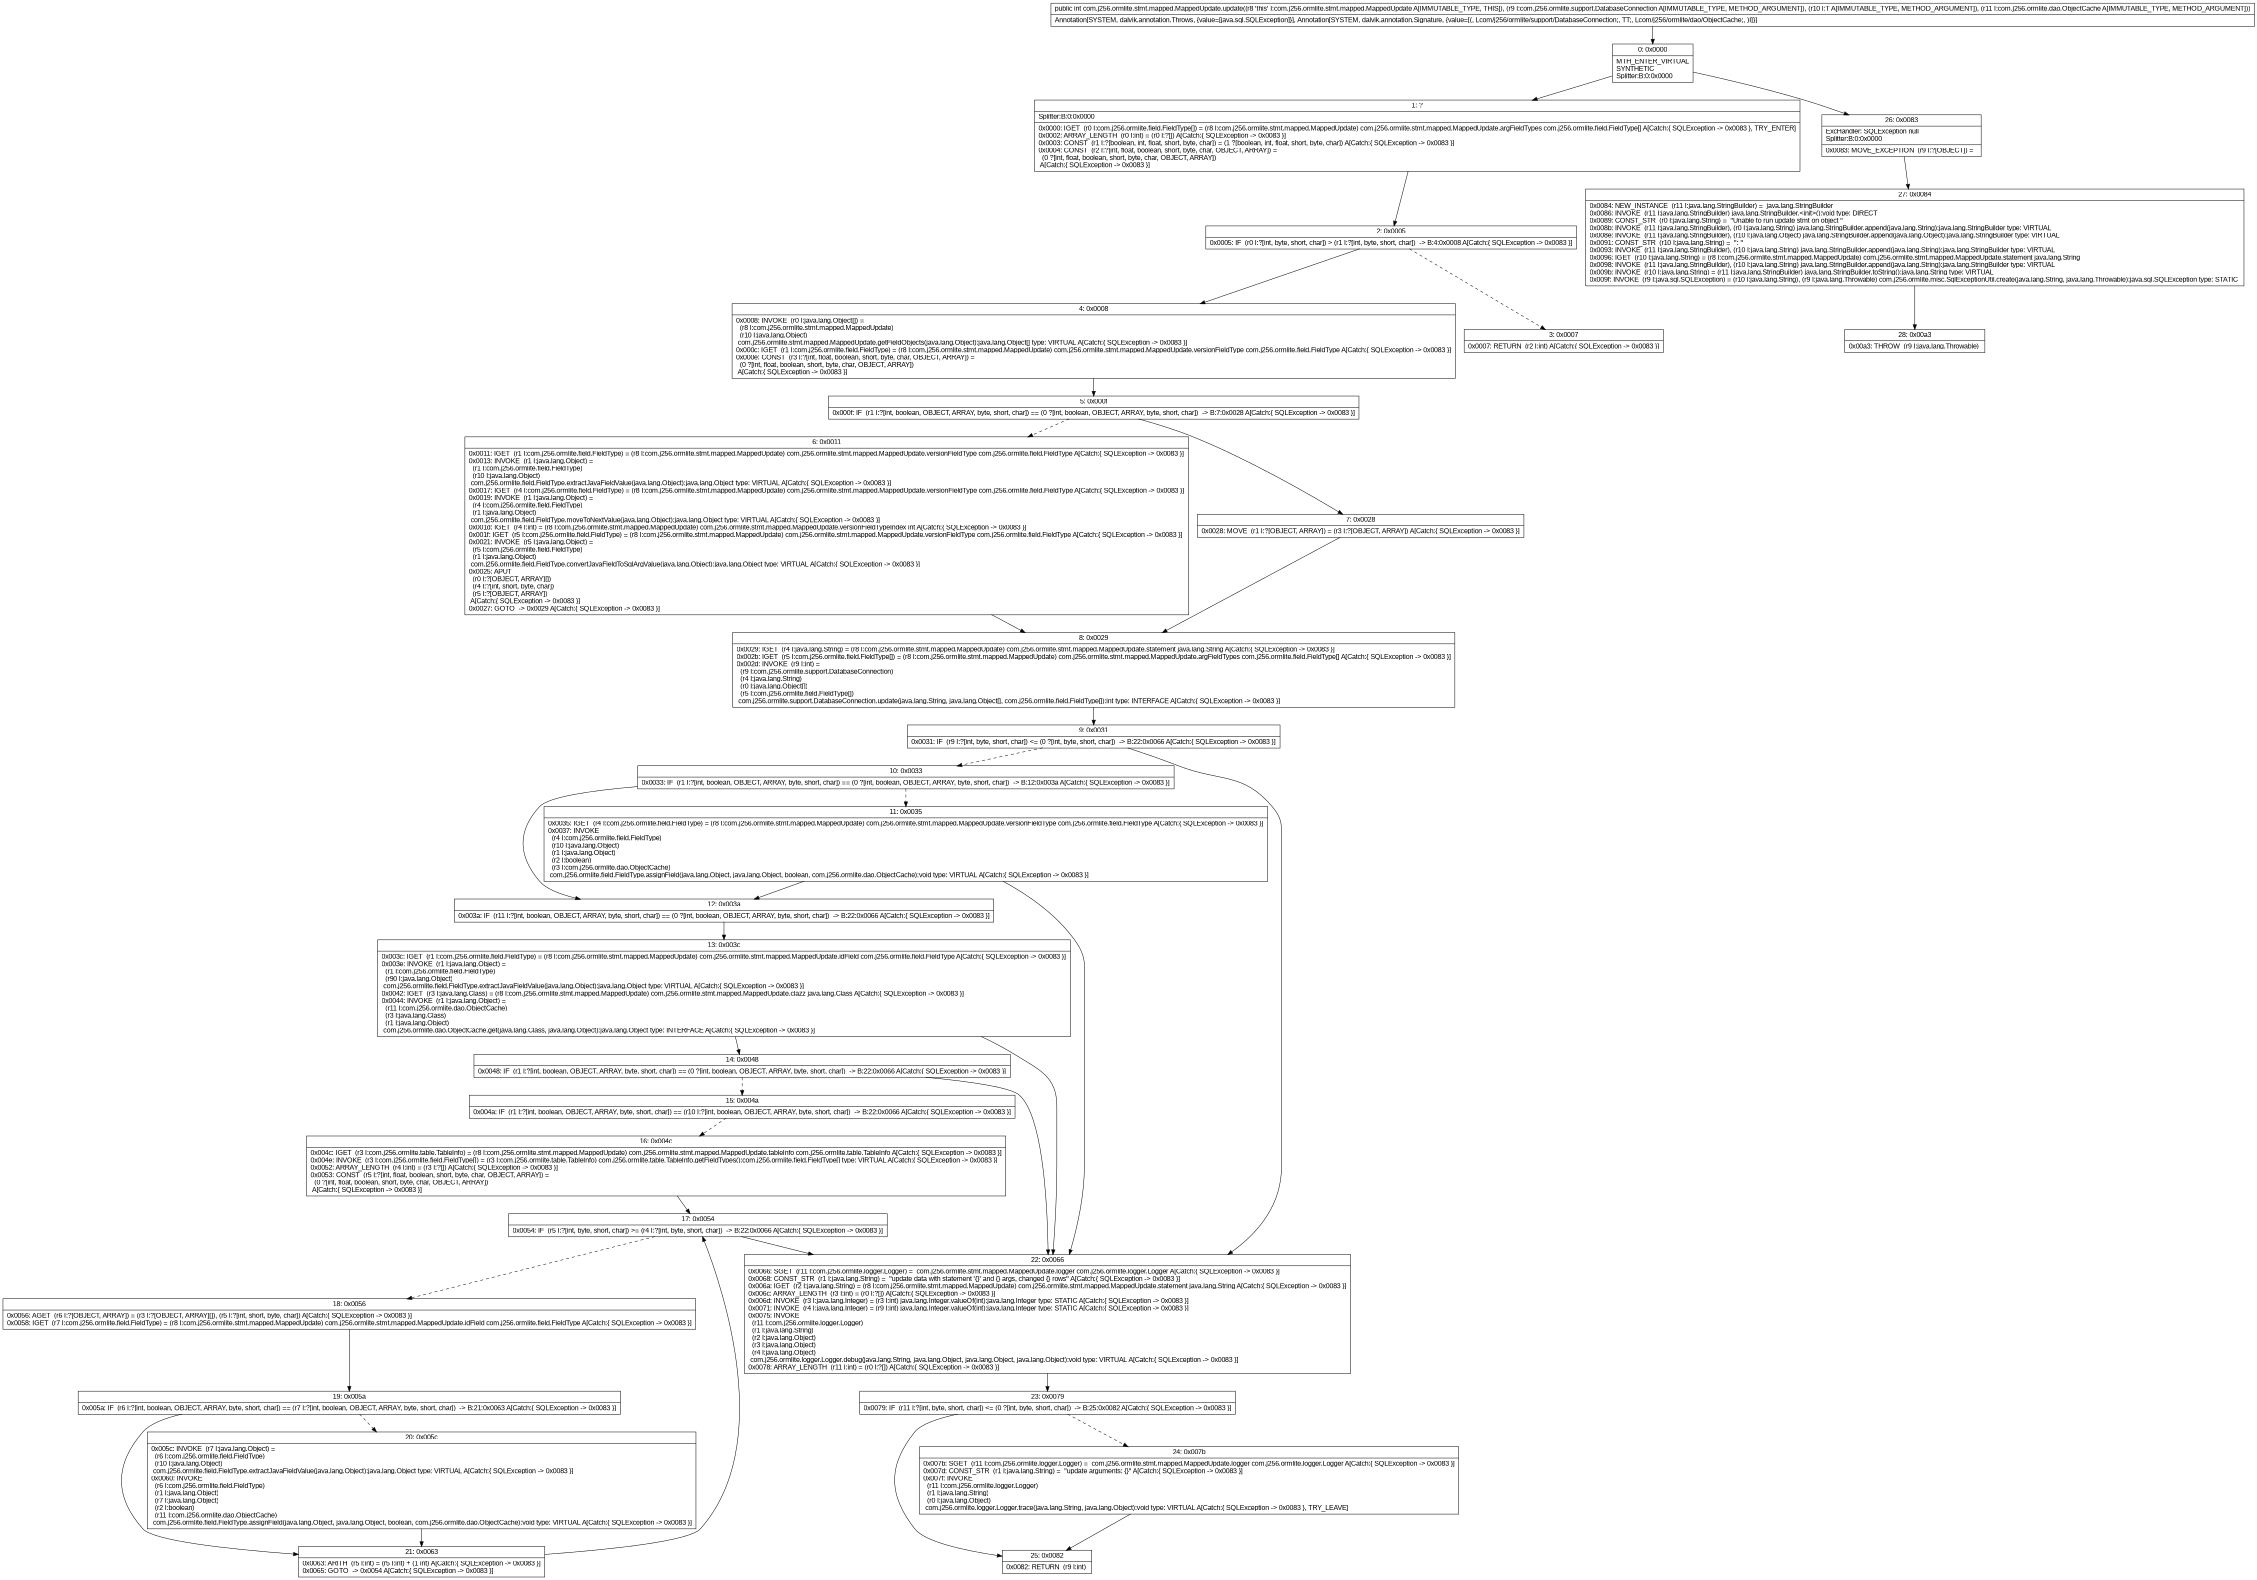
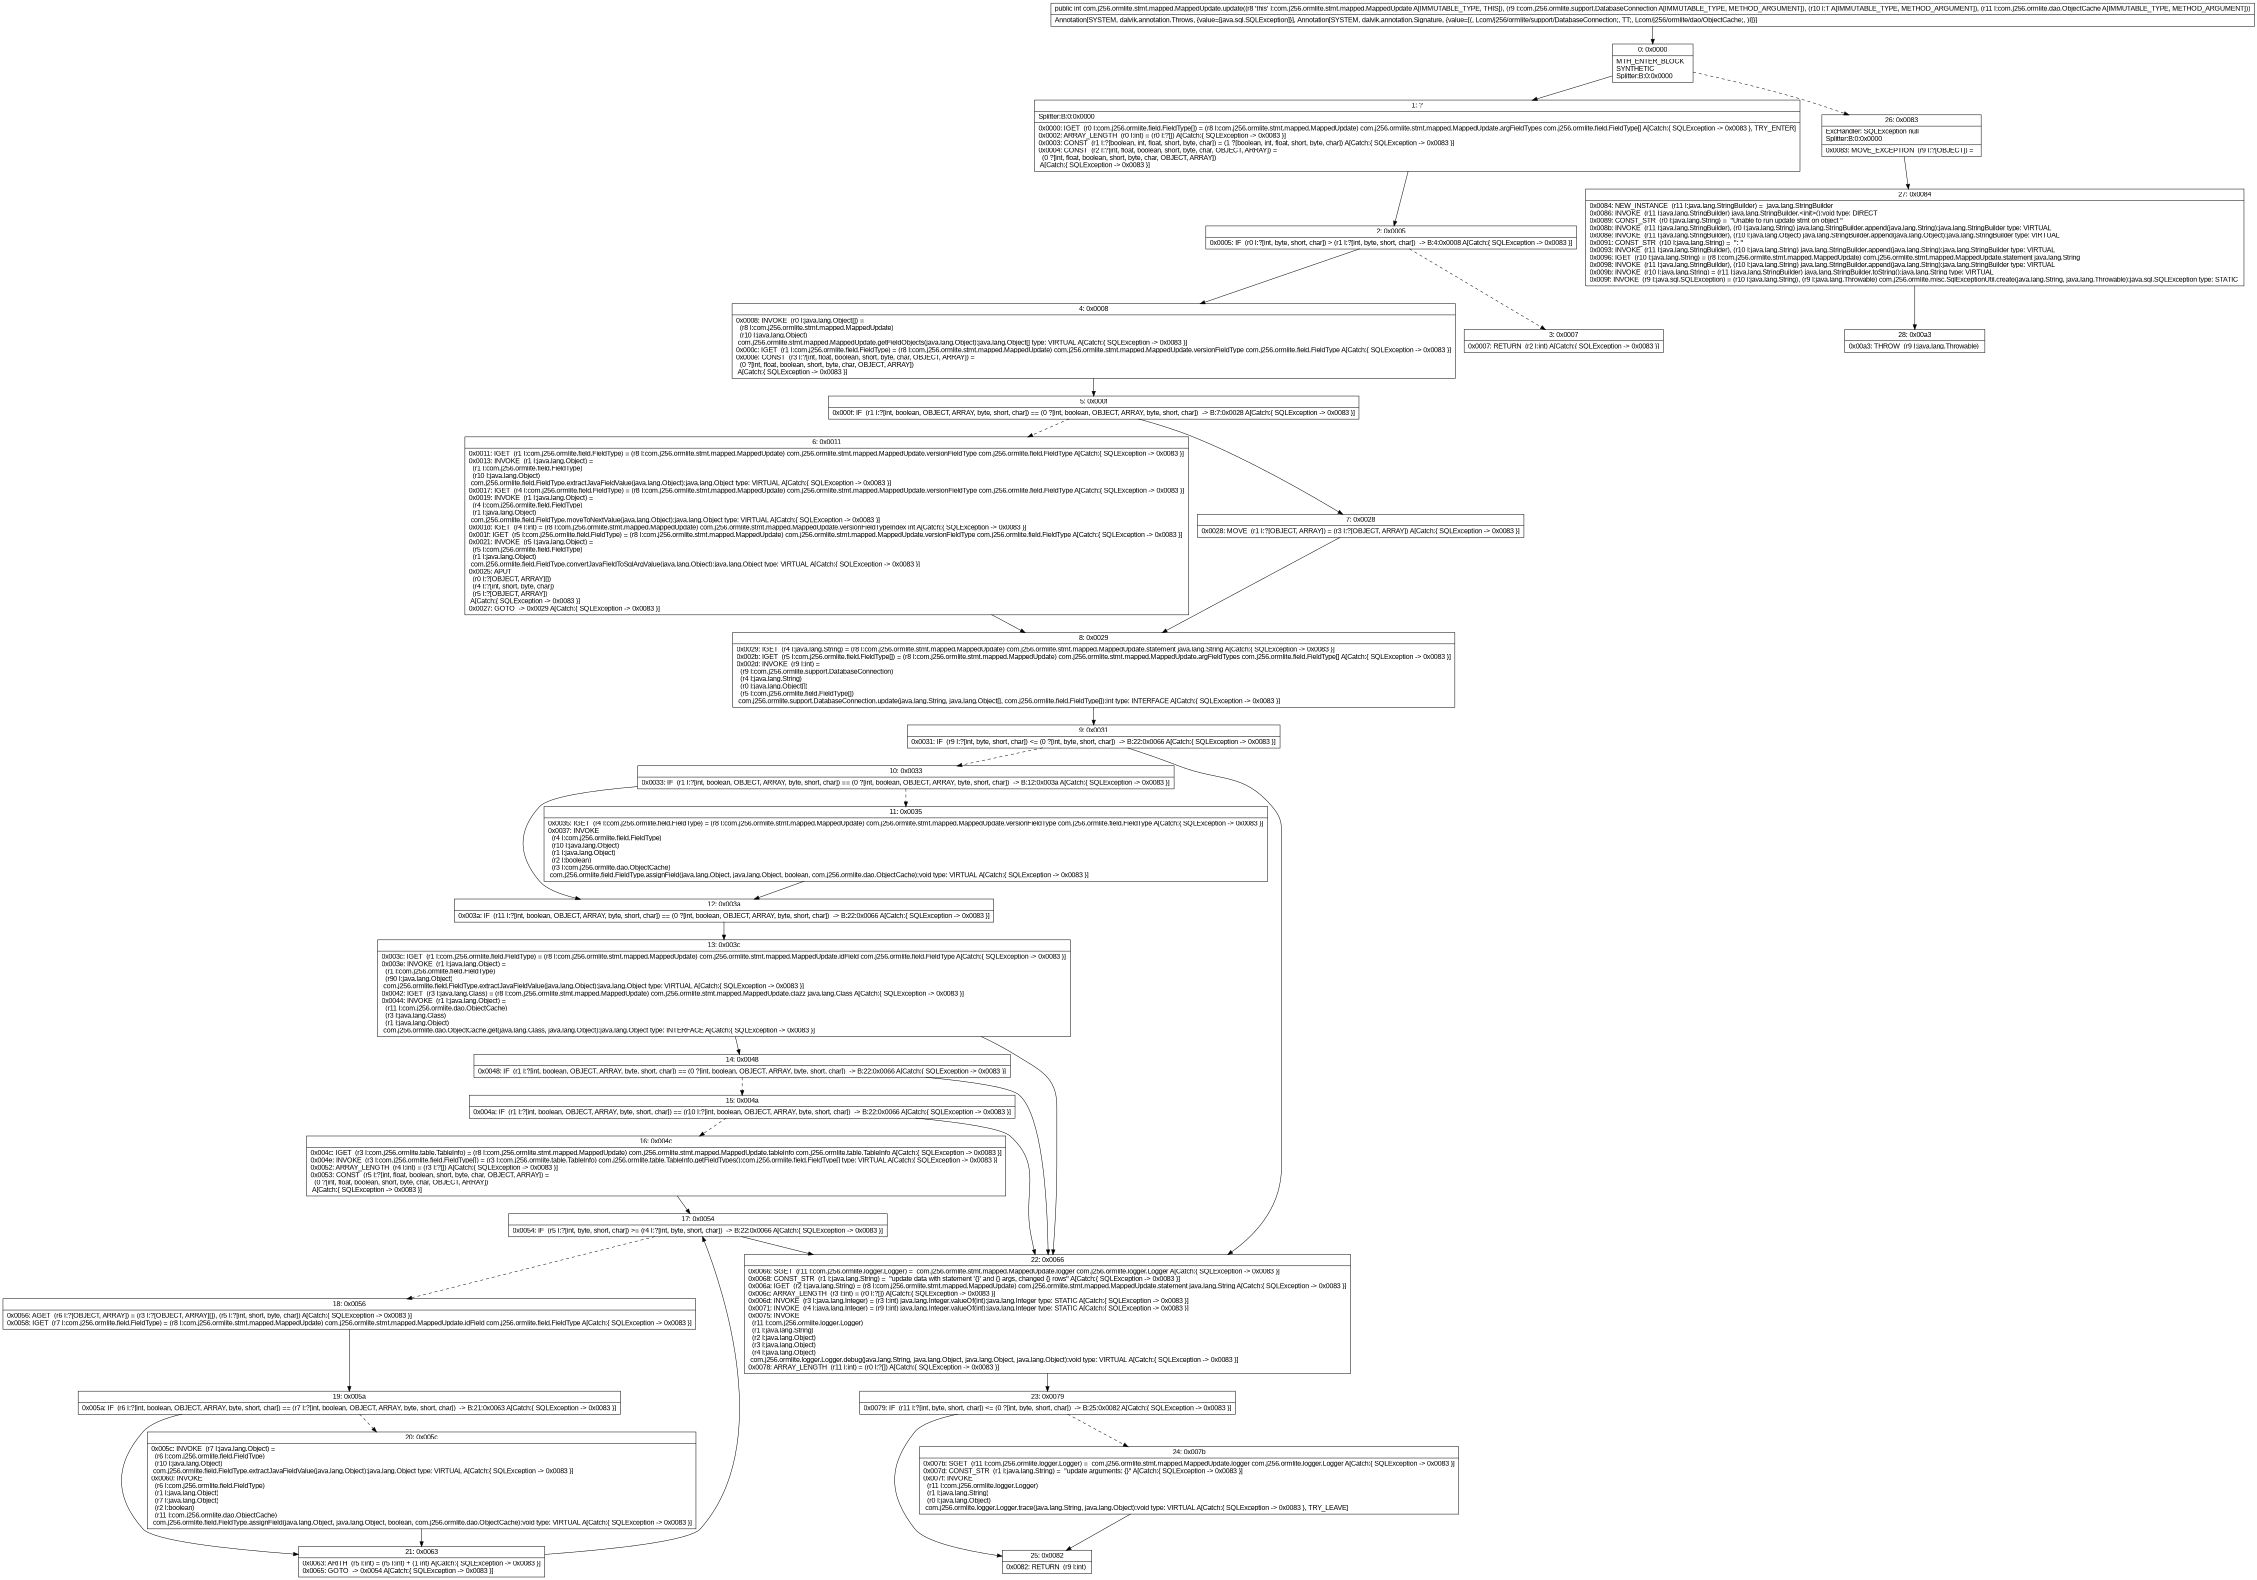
node "0: 0x0000": text "MTH_ENTER_VIRTUAL" -> "MTH_ENTER_BLOCK"
edge "0: 0x0000" -> "26: 0x0083": style solid -> dashed
edge "11: 0x0035" -> "22: 0x0066": now "15: 0x004a" -> "22: 0x0066"
